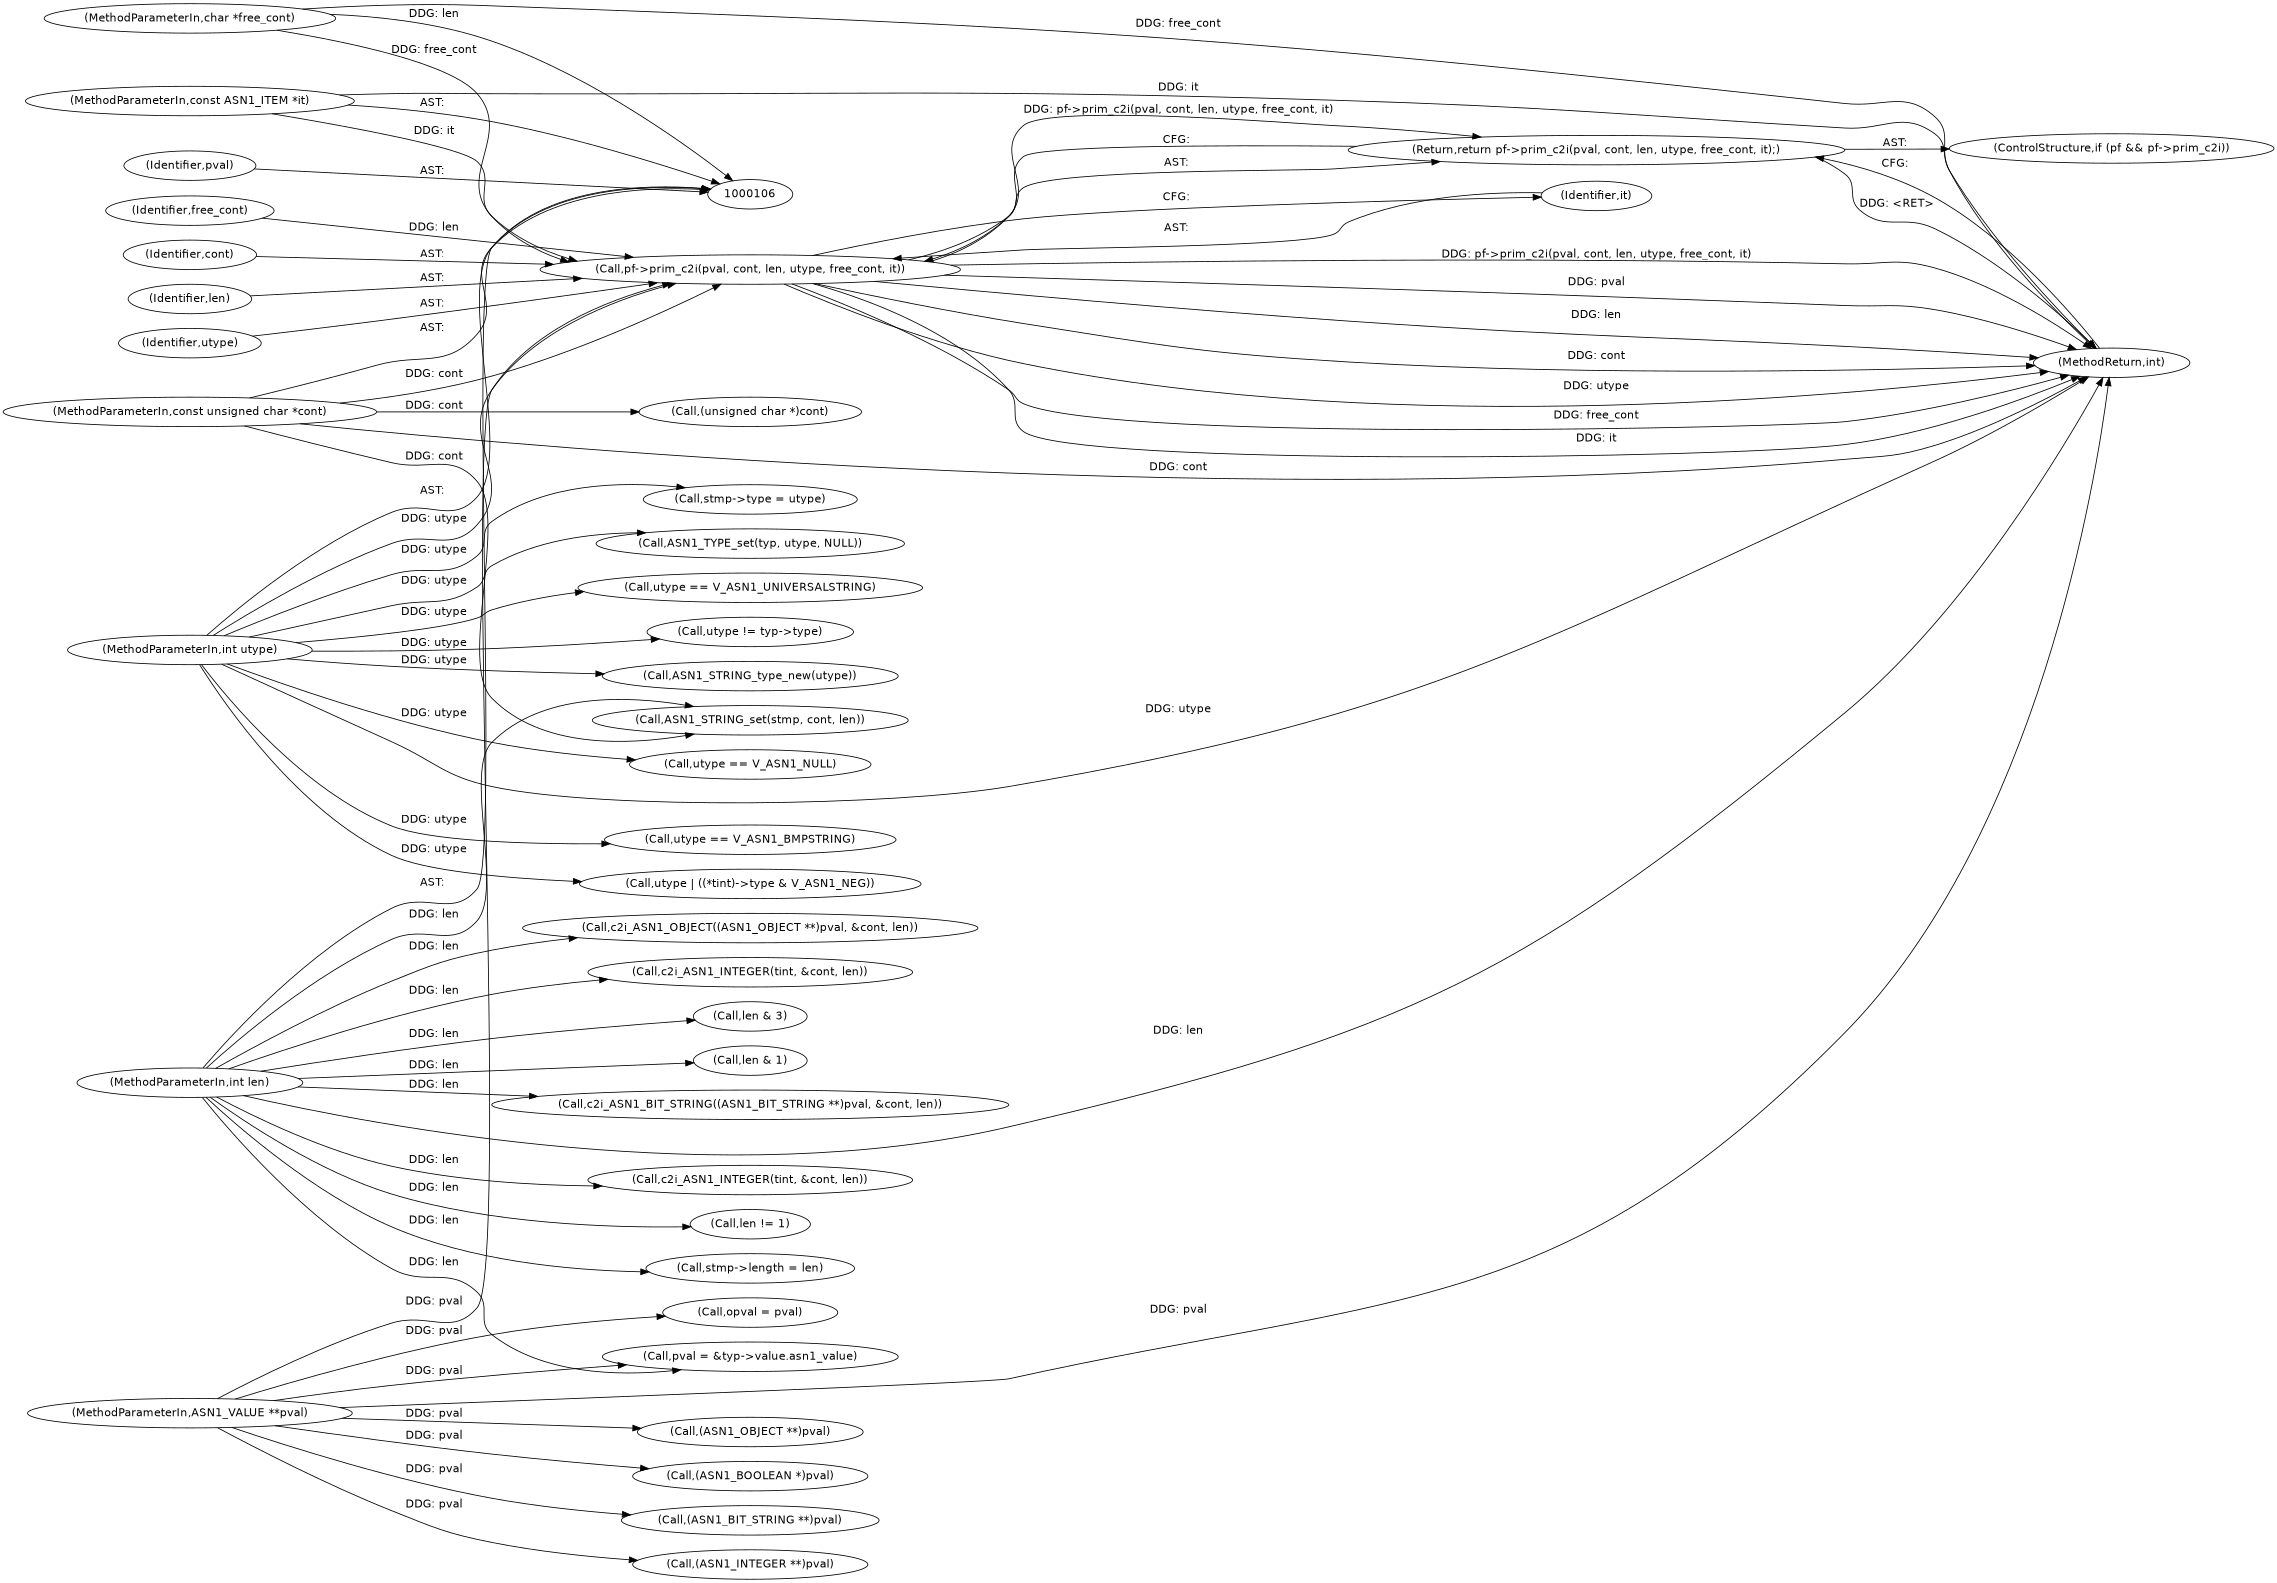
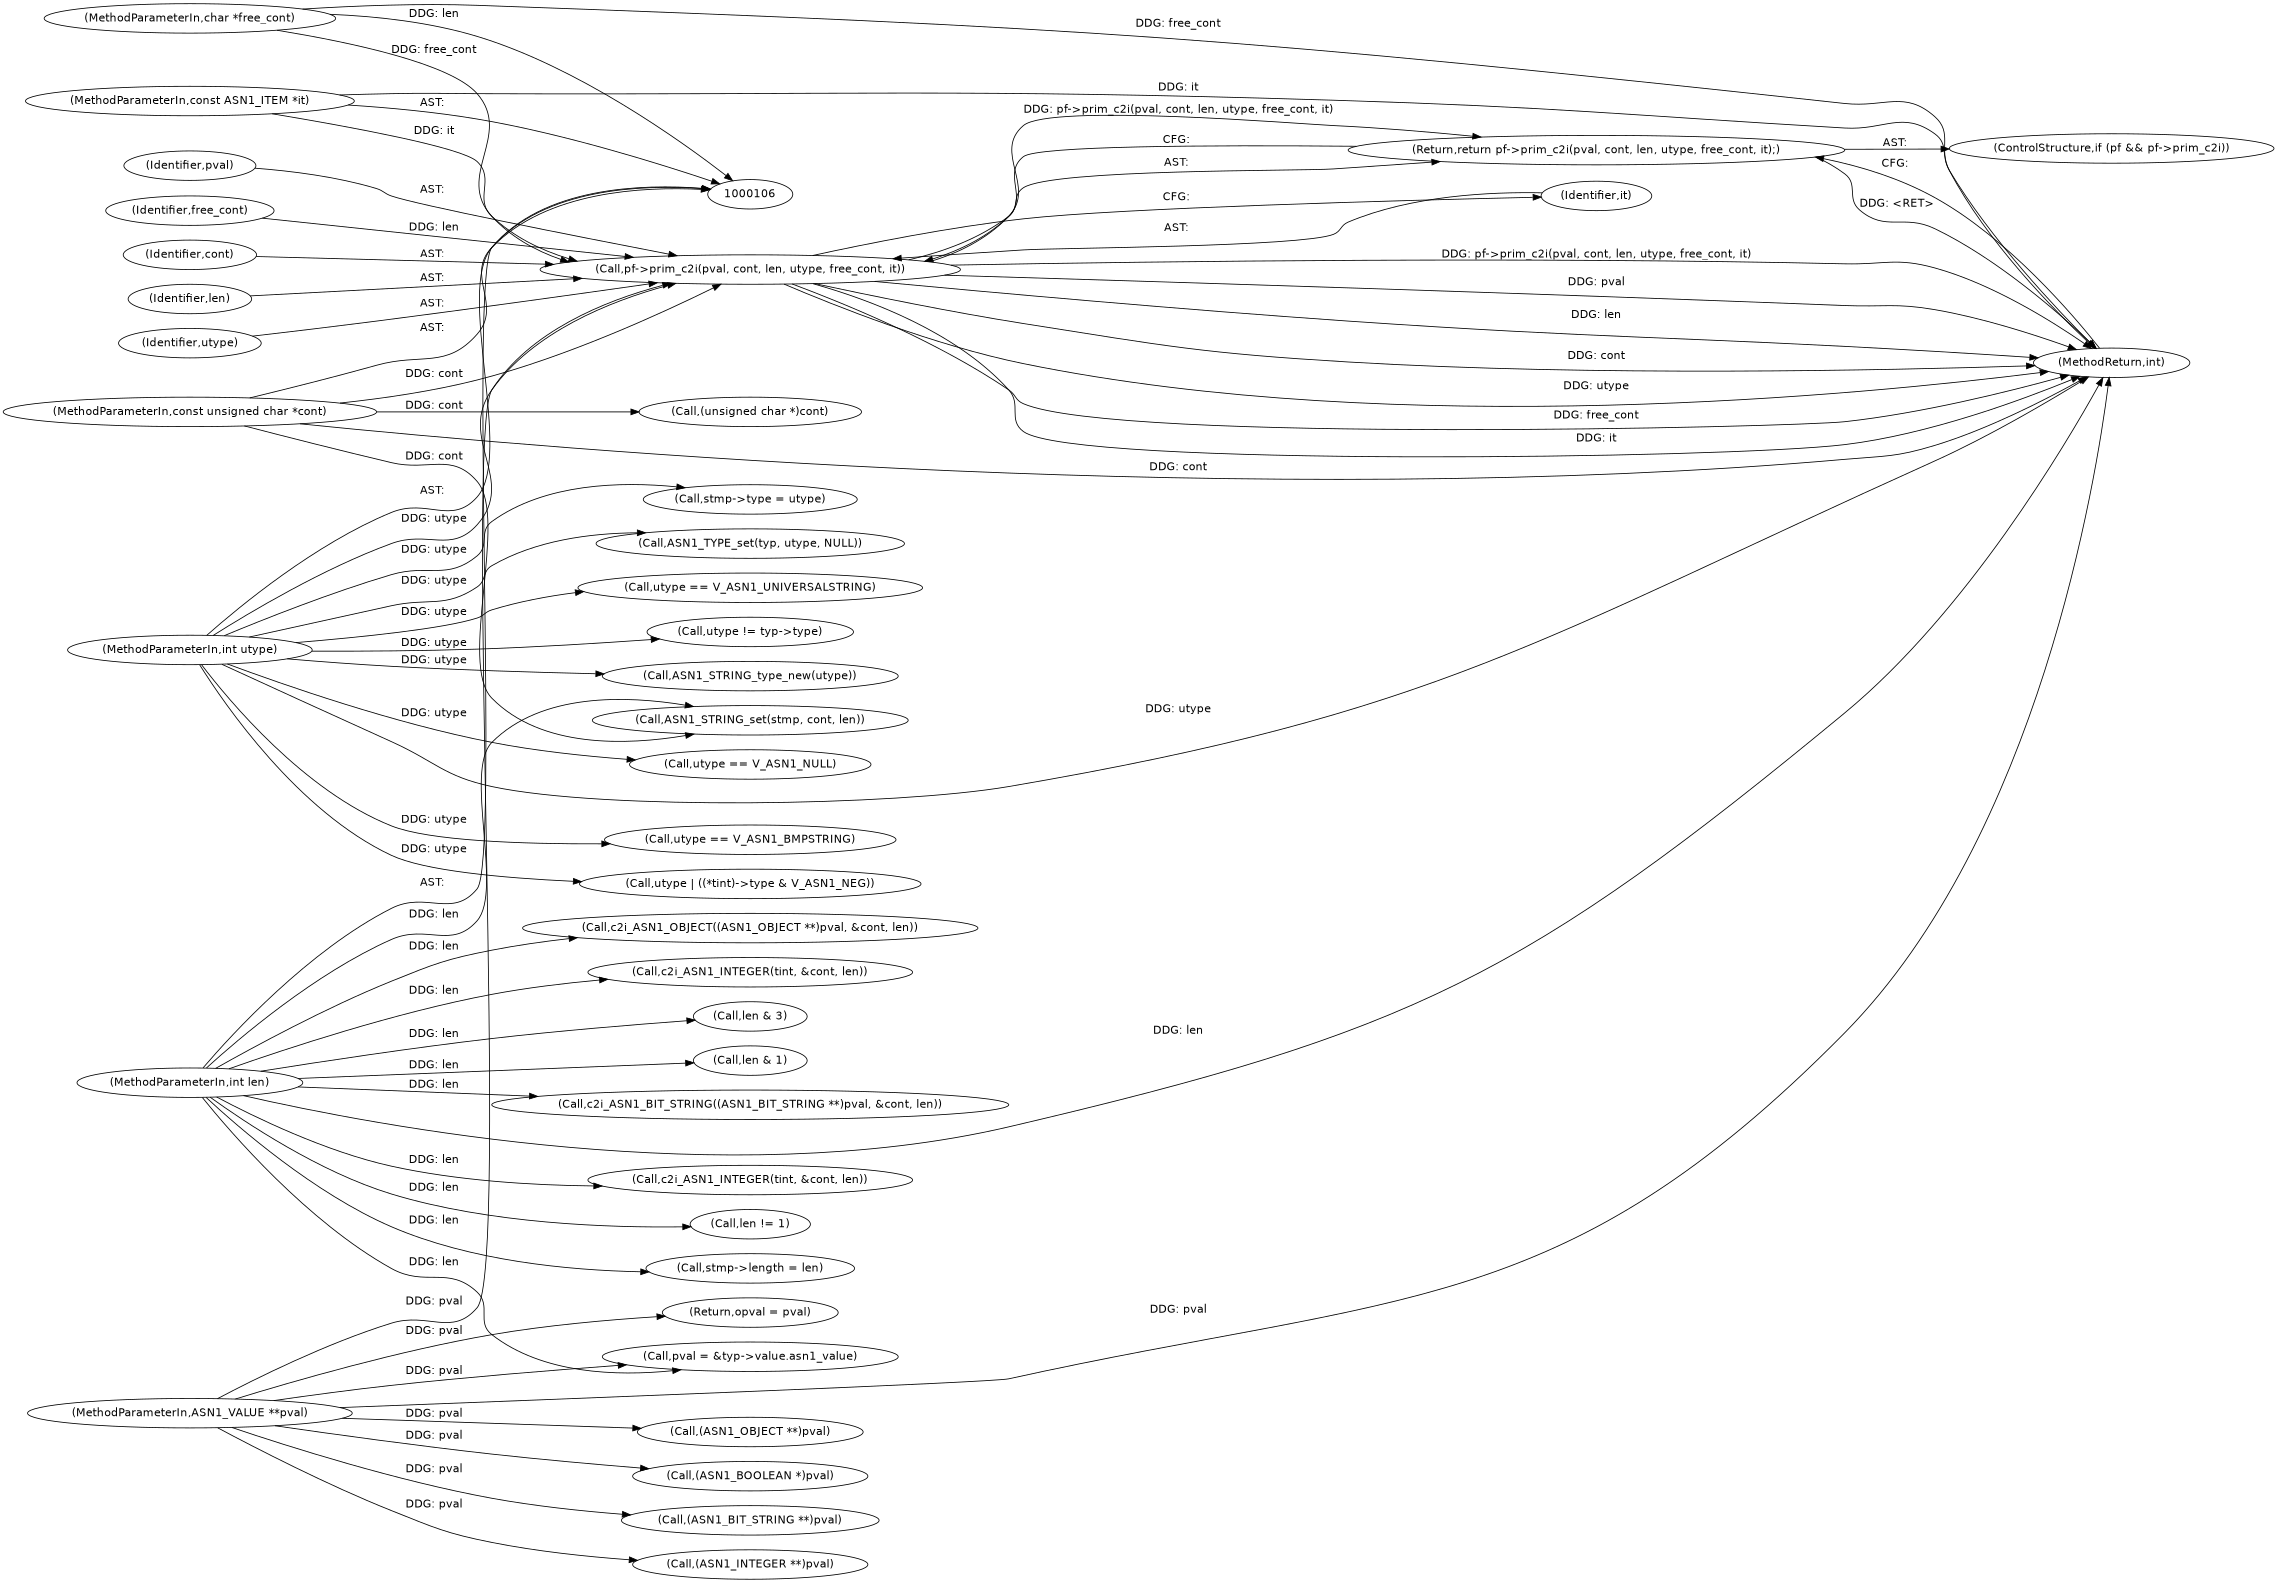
edge "(Identifier,pval)" -> "1000106": now "(Identifier,pval)" -> "(Call,pf->prim_c2i(pval, cont, len, utype, free_cont, it))"
node "(Call,opval = pval)": label "(Call,opval = pval)" -> "(Return,opval = pval)"
